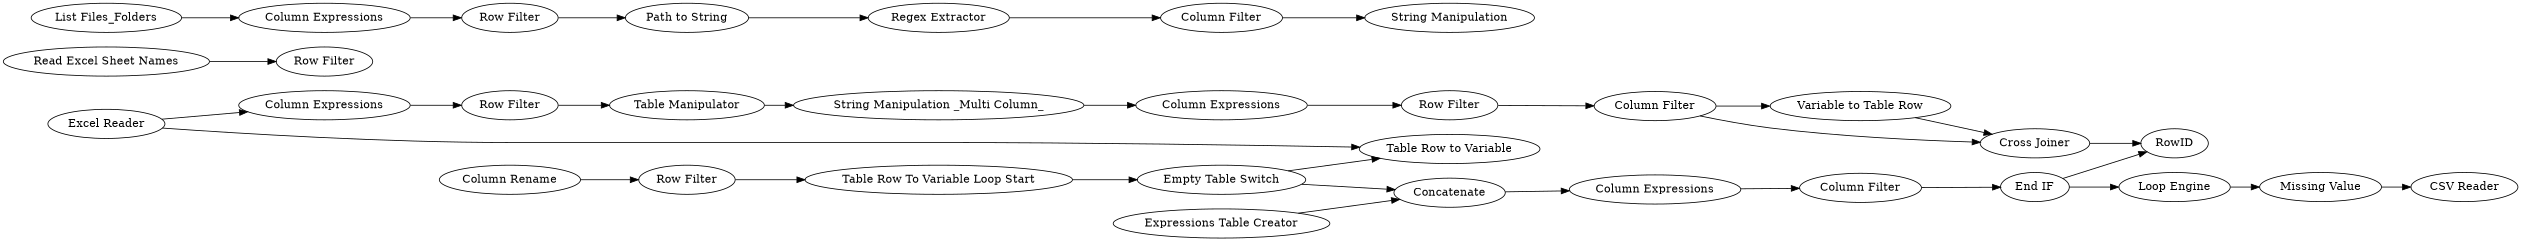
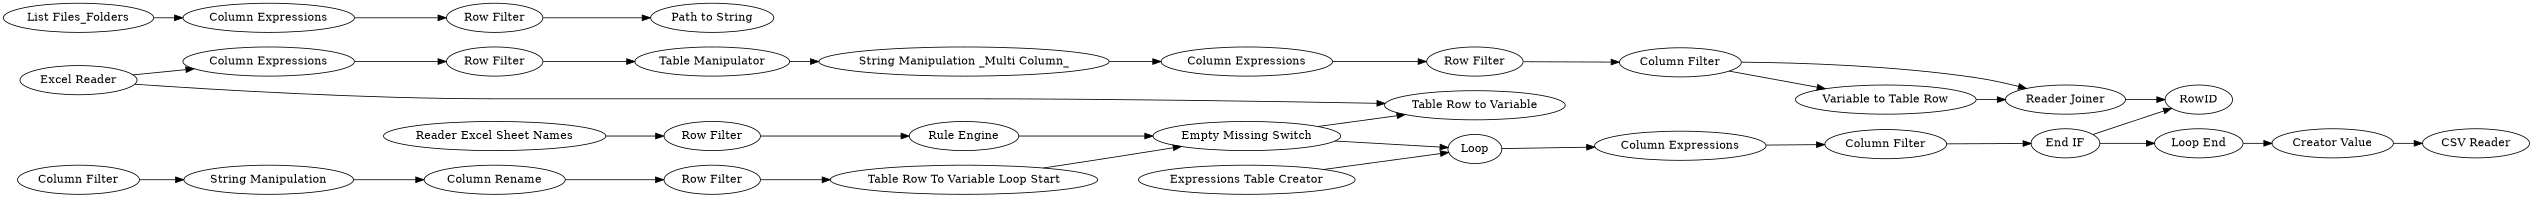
node "Regex Extractor": removed
node "Read Excel Sheet Names": label "Read Excel Sheet Names" -> "Reader Excel Sheet Names"
node "Rule Engine": added
node "Cross Joiner": label "Cross Joiner" -> "Reader Joiner"
edge "String Manipulation" -> "Column Rename": added
node "Empty Table Switch": label "Empty Table Switch" -> "Empty Missing Switch"
node "Loop Engine": label "Loop Engine" -> "Loop End"
node "Missing Value": label "Missing Value" -> "Creator Value"
node "Concatenate": label "Concatenate" -> "Loop"
